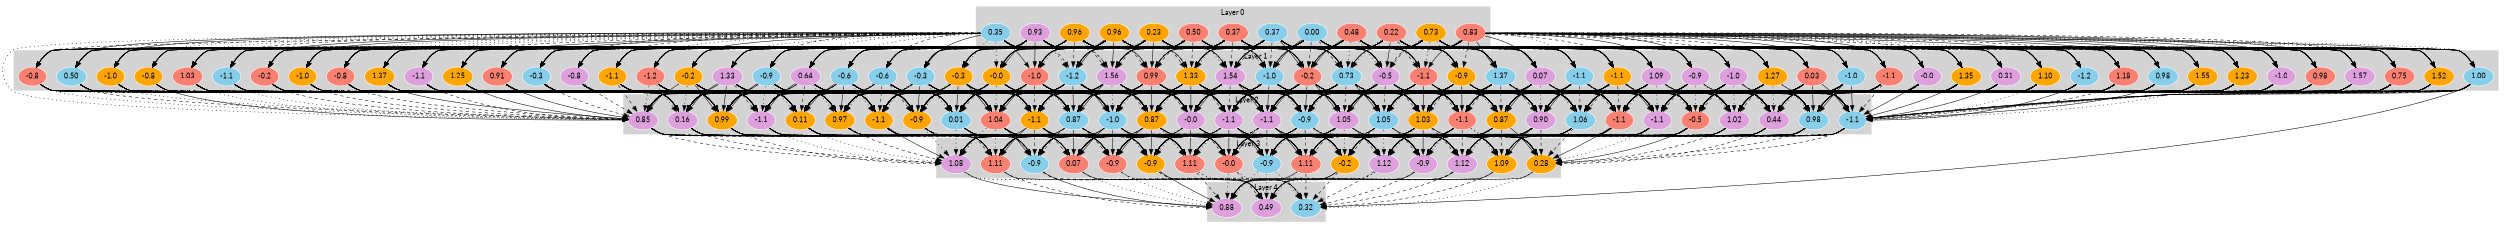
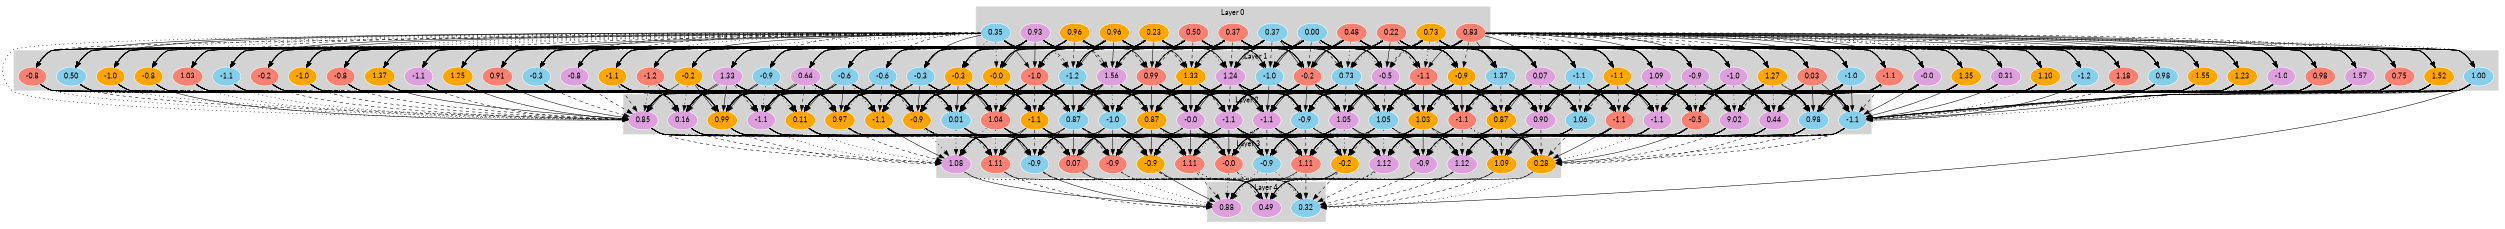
node "1.54": label "1.54" -> "1.24"
node "1.02": label "1.02" -> "9.02"
